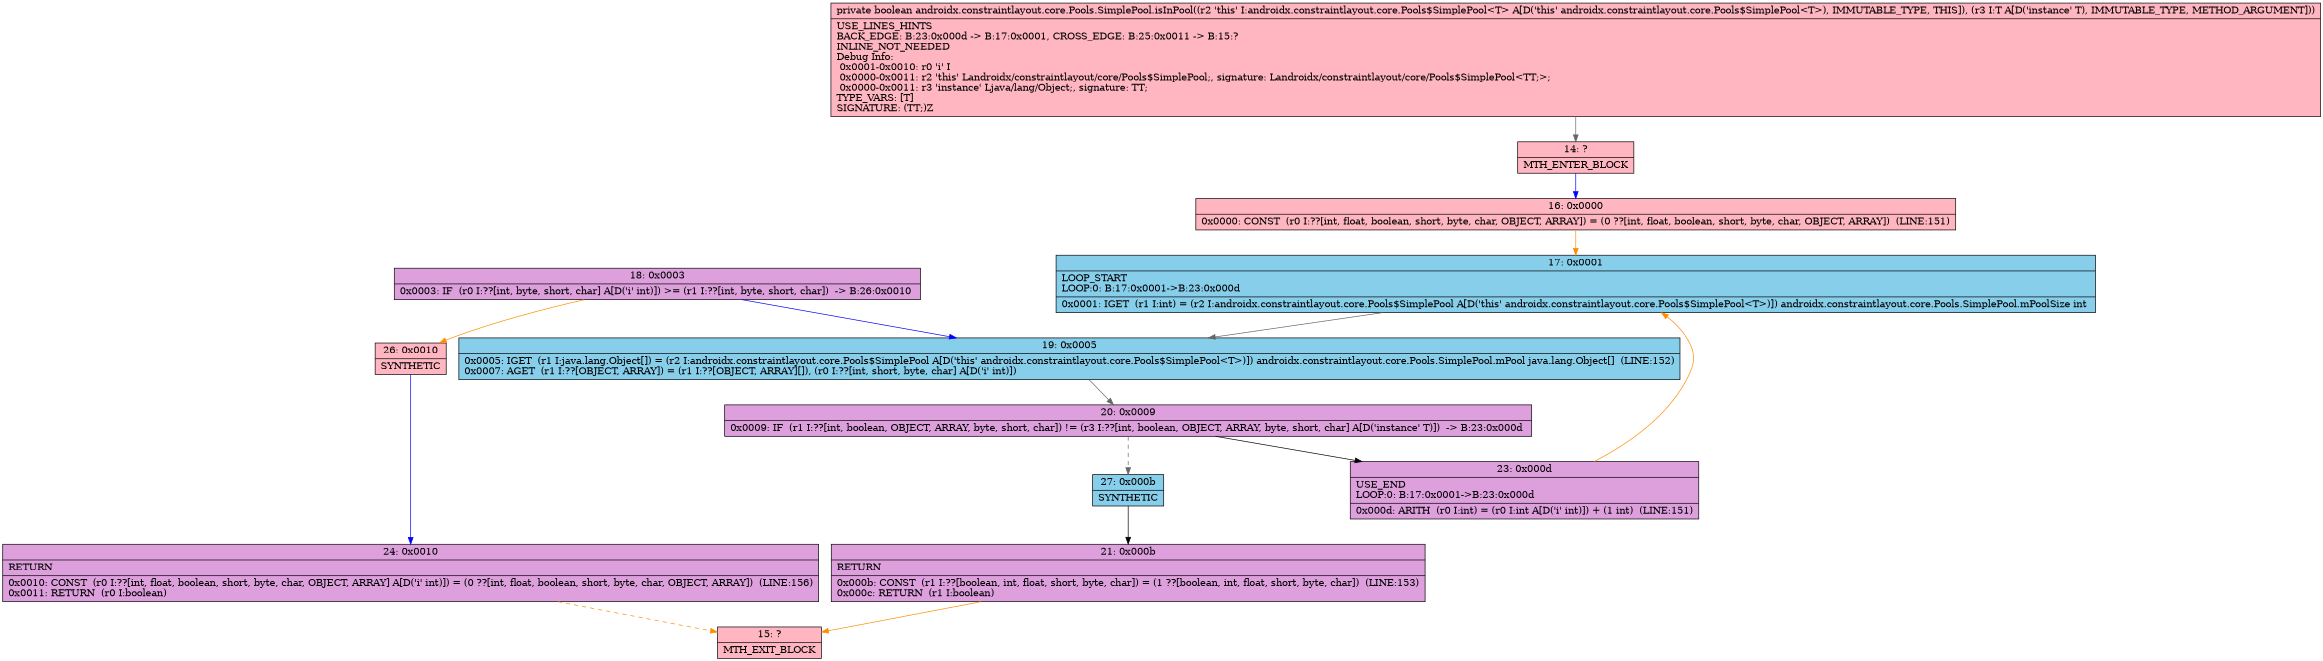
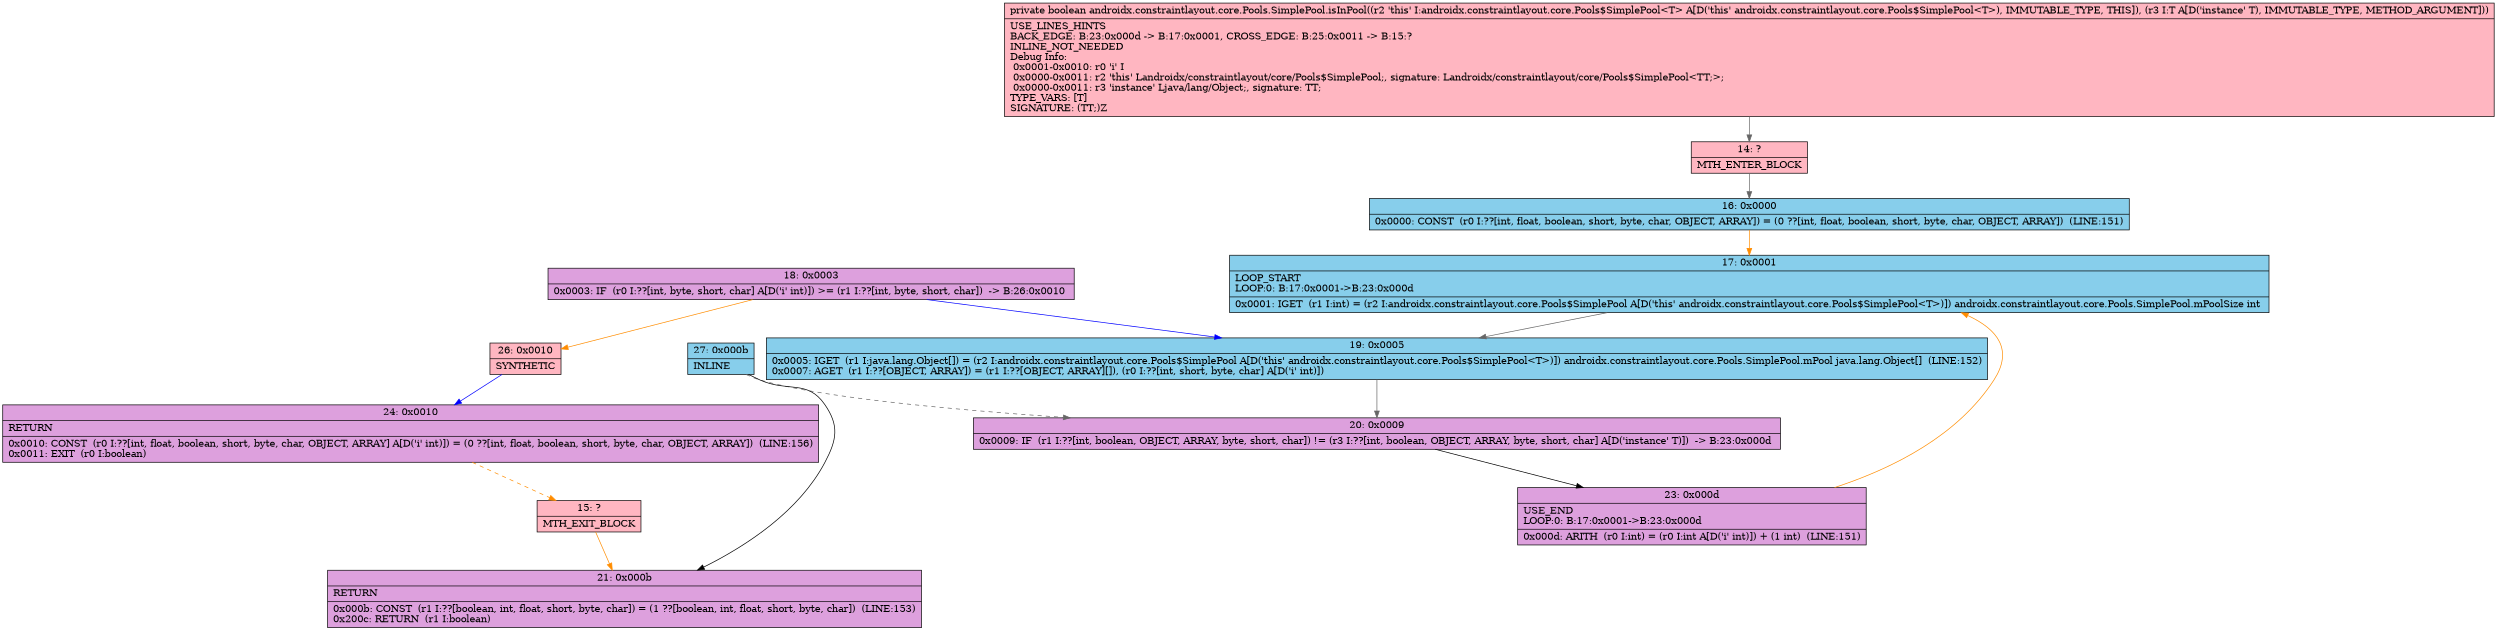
edge "14: ?" -> "16: 0x0000": color blue -> gray40
node "16: 0x0000": fillcolor lightpink -> skyblue
edge "20: 0x0009" -> "27: 0x000b": reversed
node "27: 0x000b": text "SYNTHETIC" -> "INLINE"
node "24: 0x0010": text "0x0011: RETURN  (r0 I:boolean)" -> "0x0011: EXIT  (r0 I:boolean)"
node "21: 0x000b": text "0x000c: RETURN  (r1 I:boolean)" -> "0x200c: RETURN  (r1 I:boolean)"
edge "21: 0x000b" -> "15: ?": reversed
